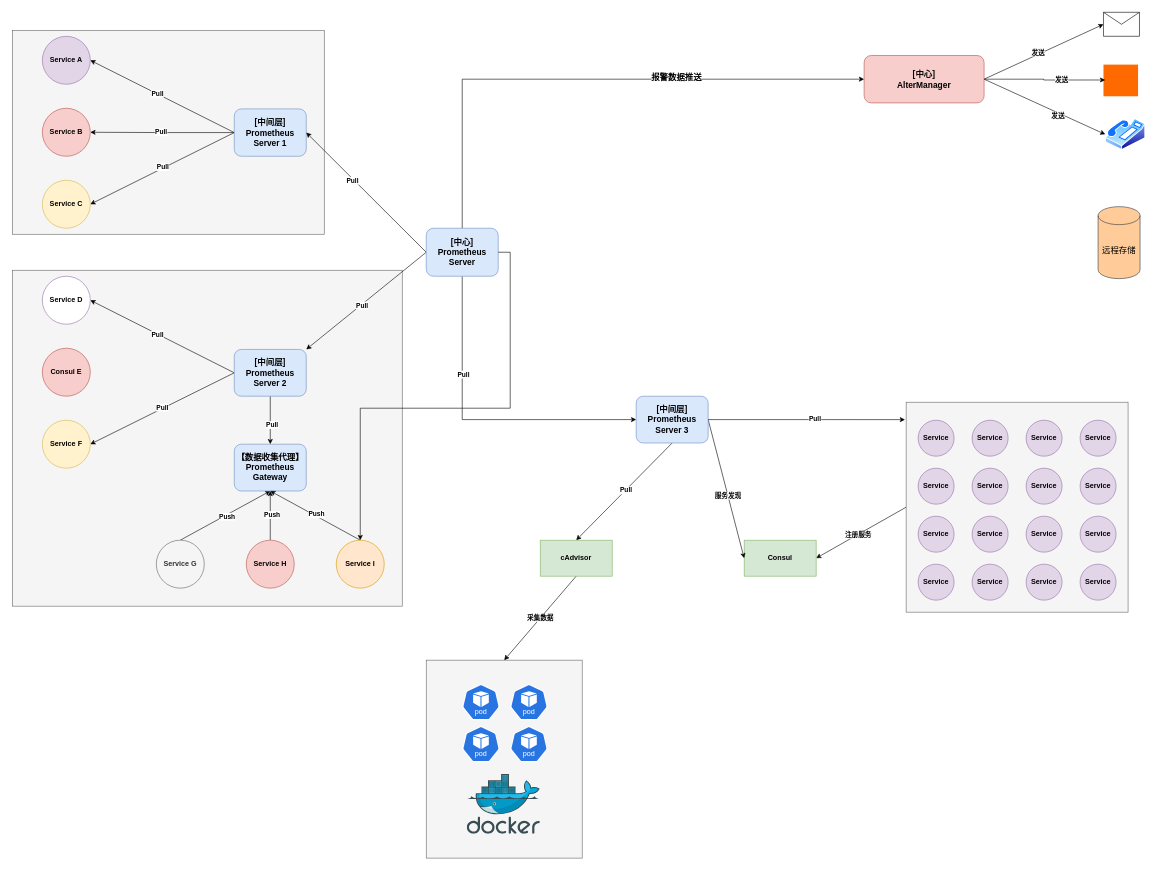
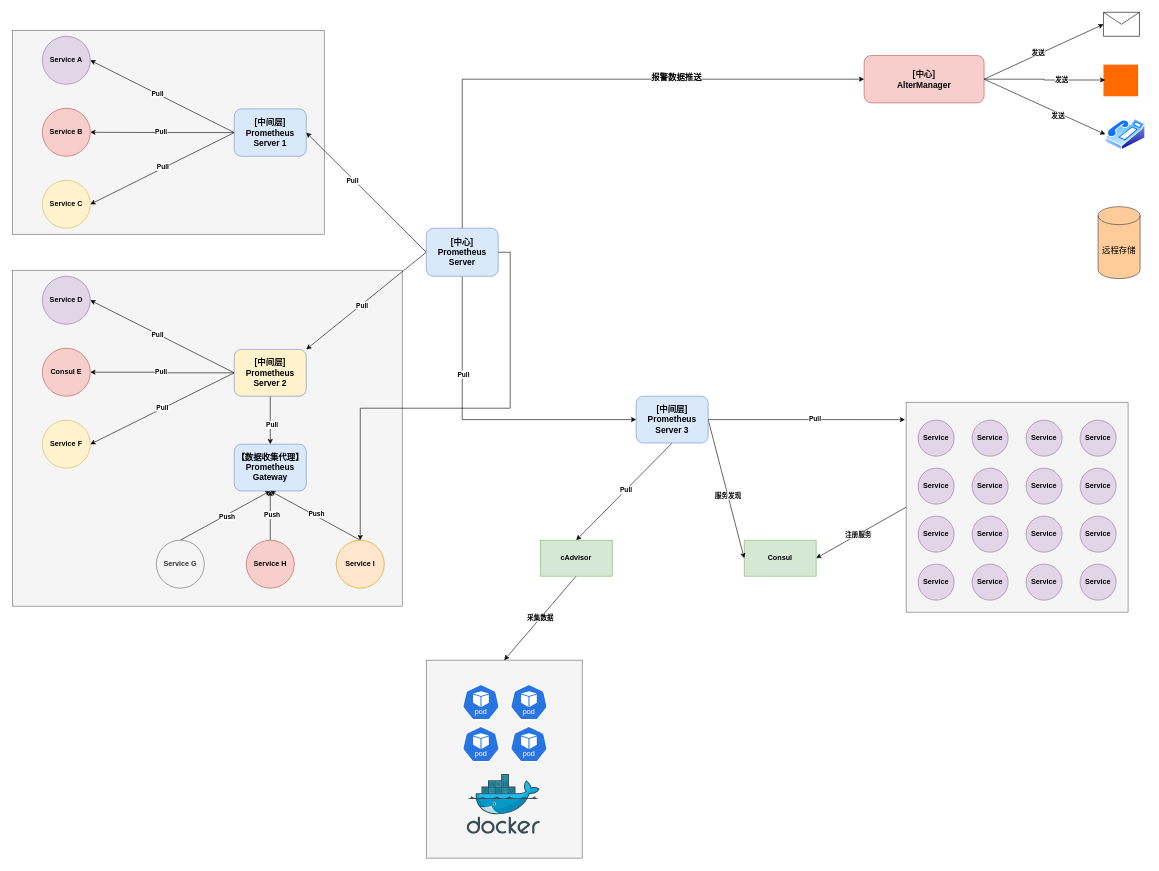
node "Service D": fillcolor #ffffff -> #e1d5e7
edge "[中间层] Prometheus Server 2" -> "Consul E": added, label "Pull"
node "[中间层] Prometheus Server 2": fillcolor #dae8fc -> #fff2cc
